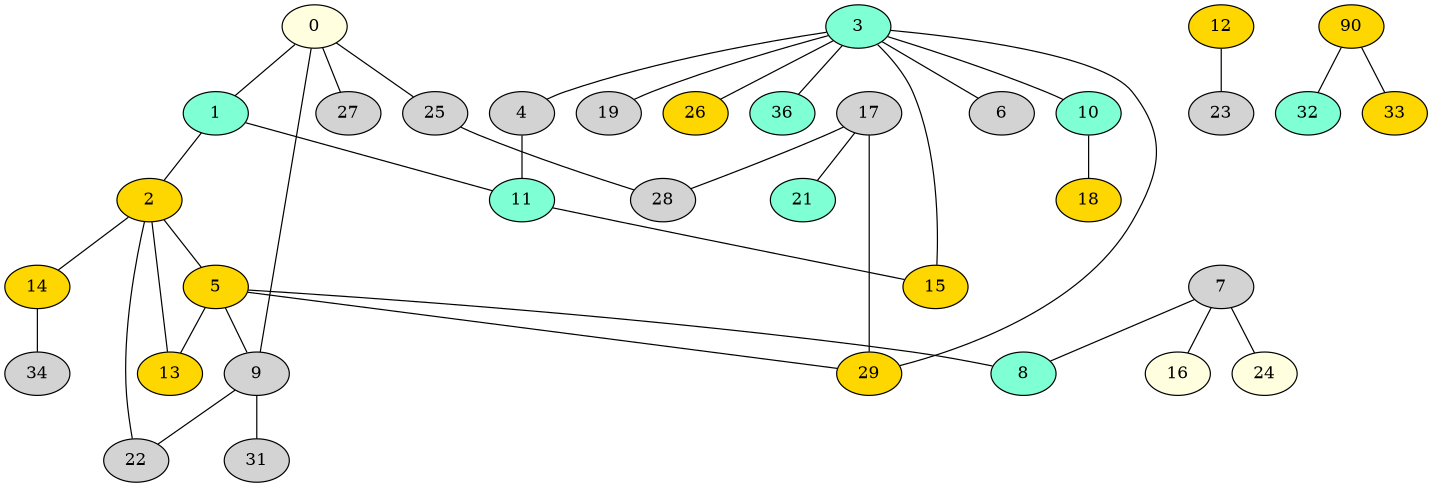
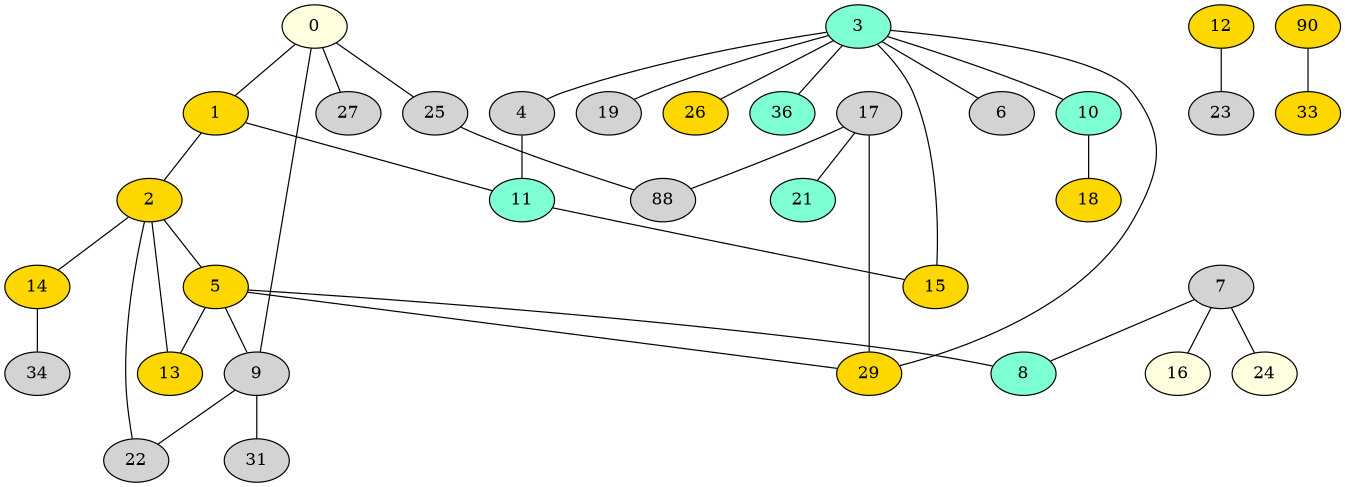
node "1": fillcolor aquamarine -> gold
node "32": removed
node "28": label "28" -> "88"
